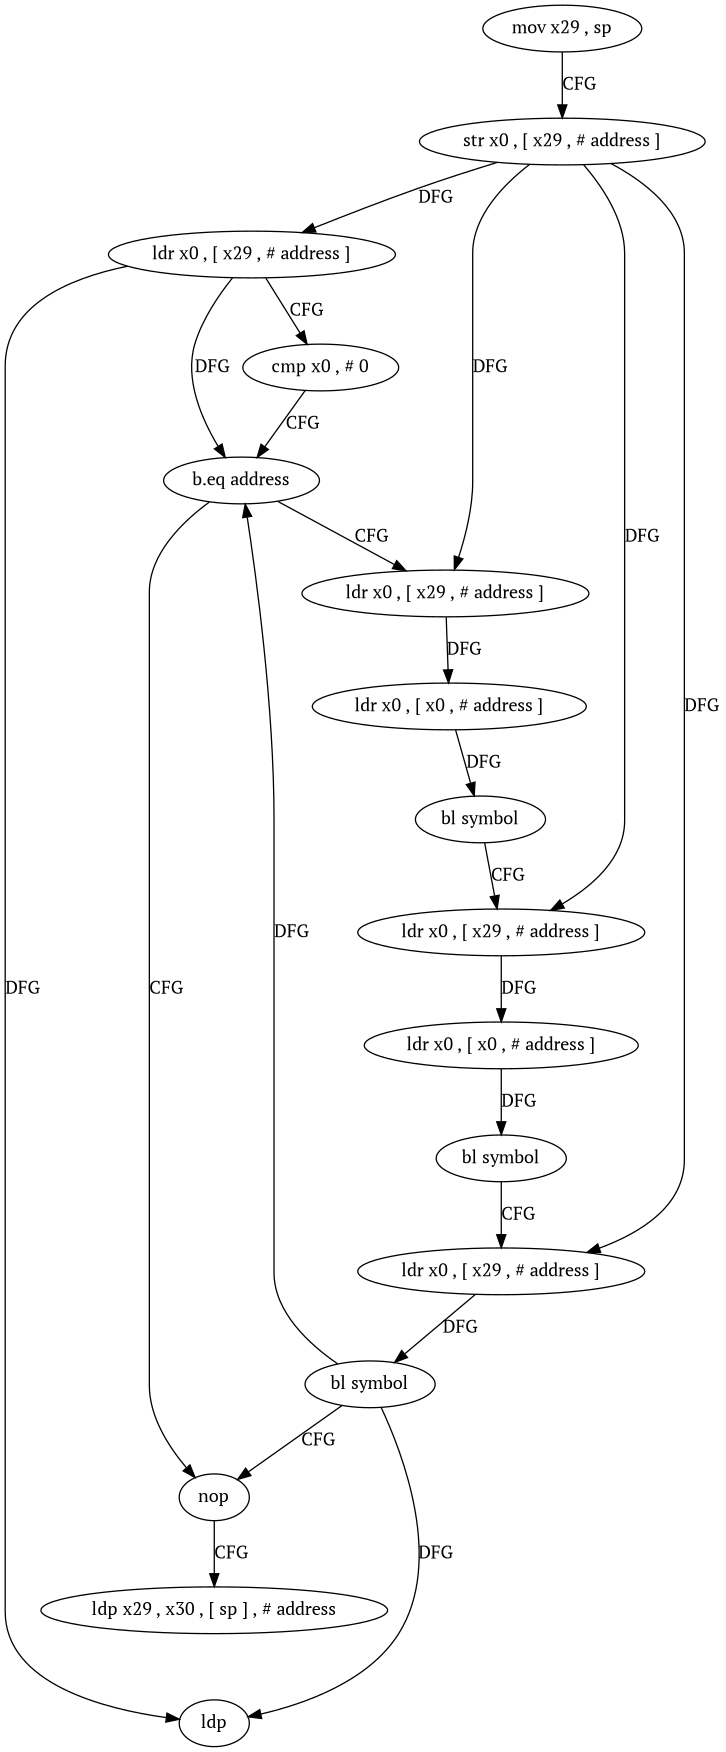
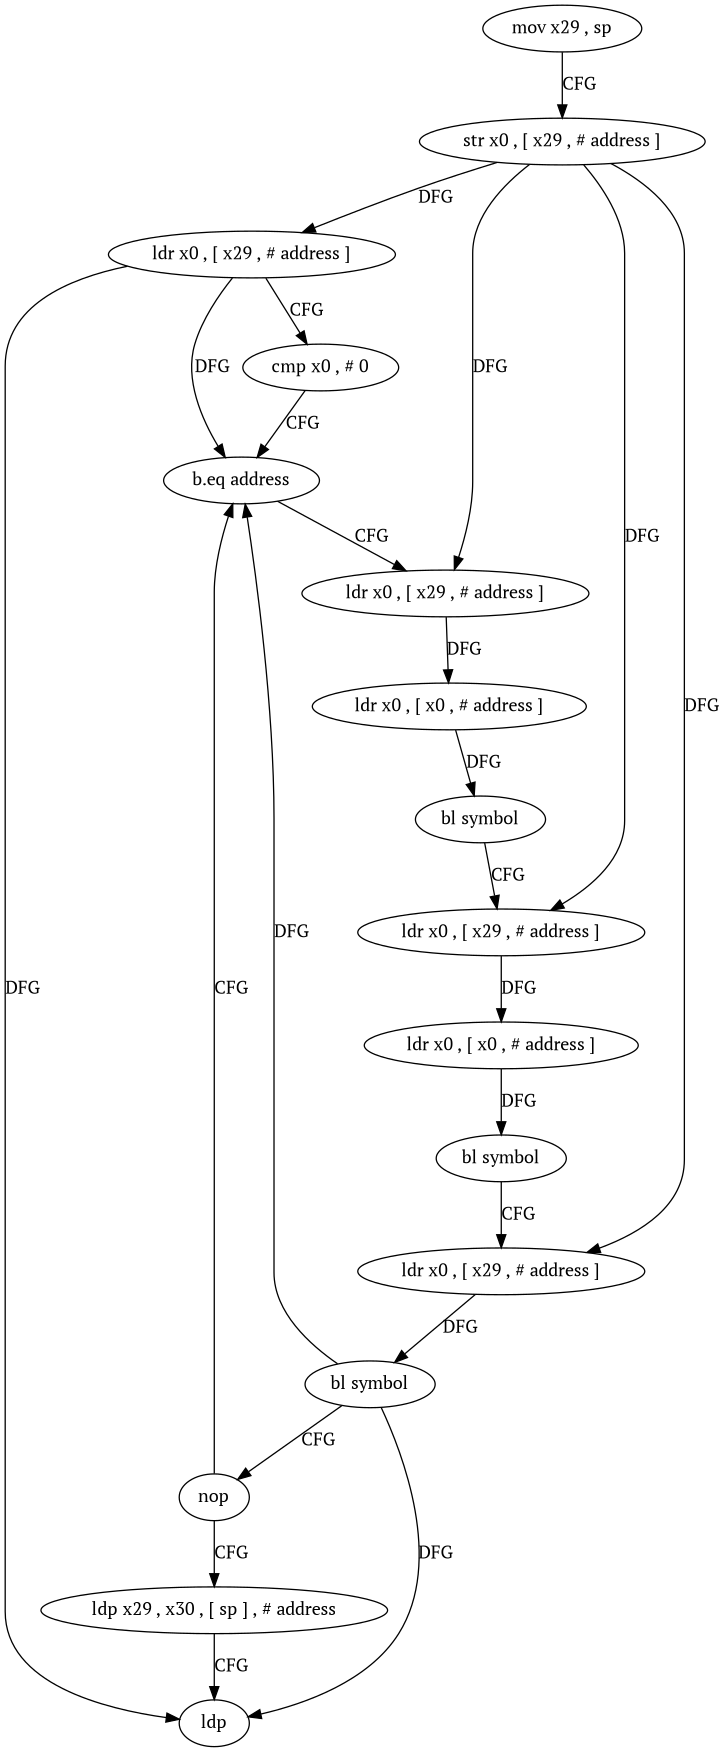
edge "b.eq address" -> "nop": reversed
edge "ldp x29 , x30 , [ sp ] , # address" -> "ldp": added, label "CFG"
